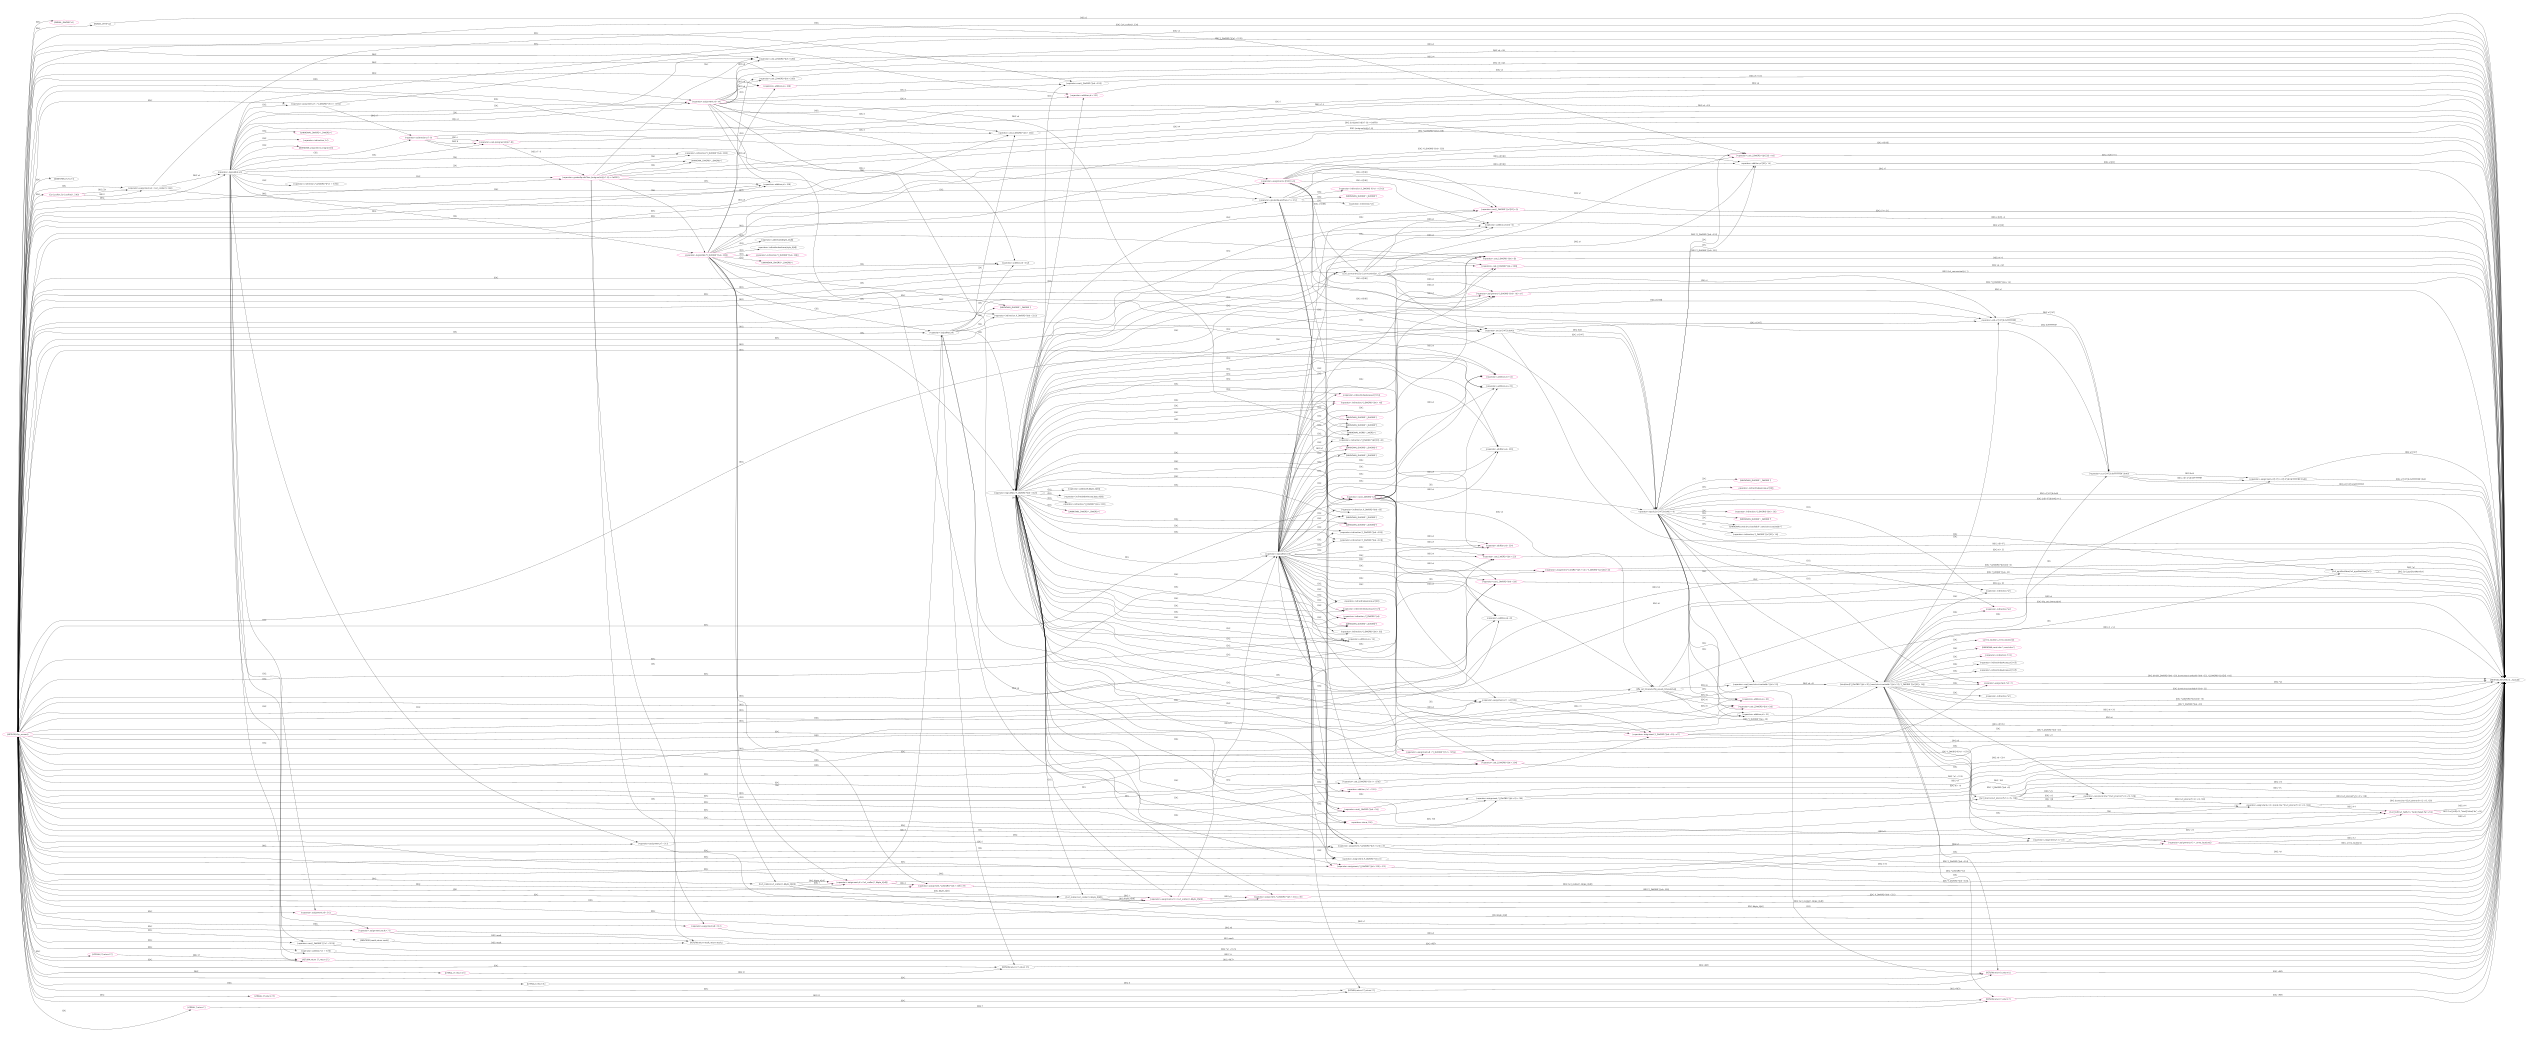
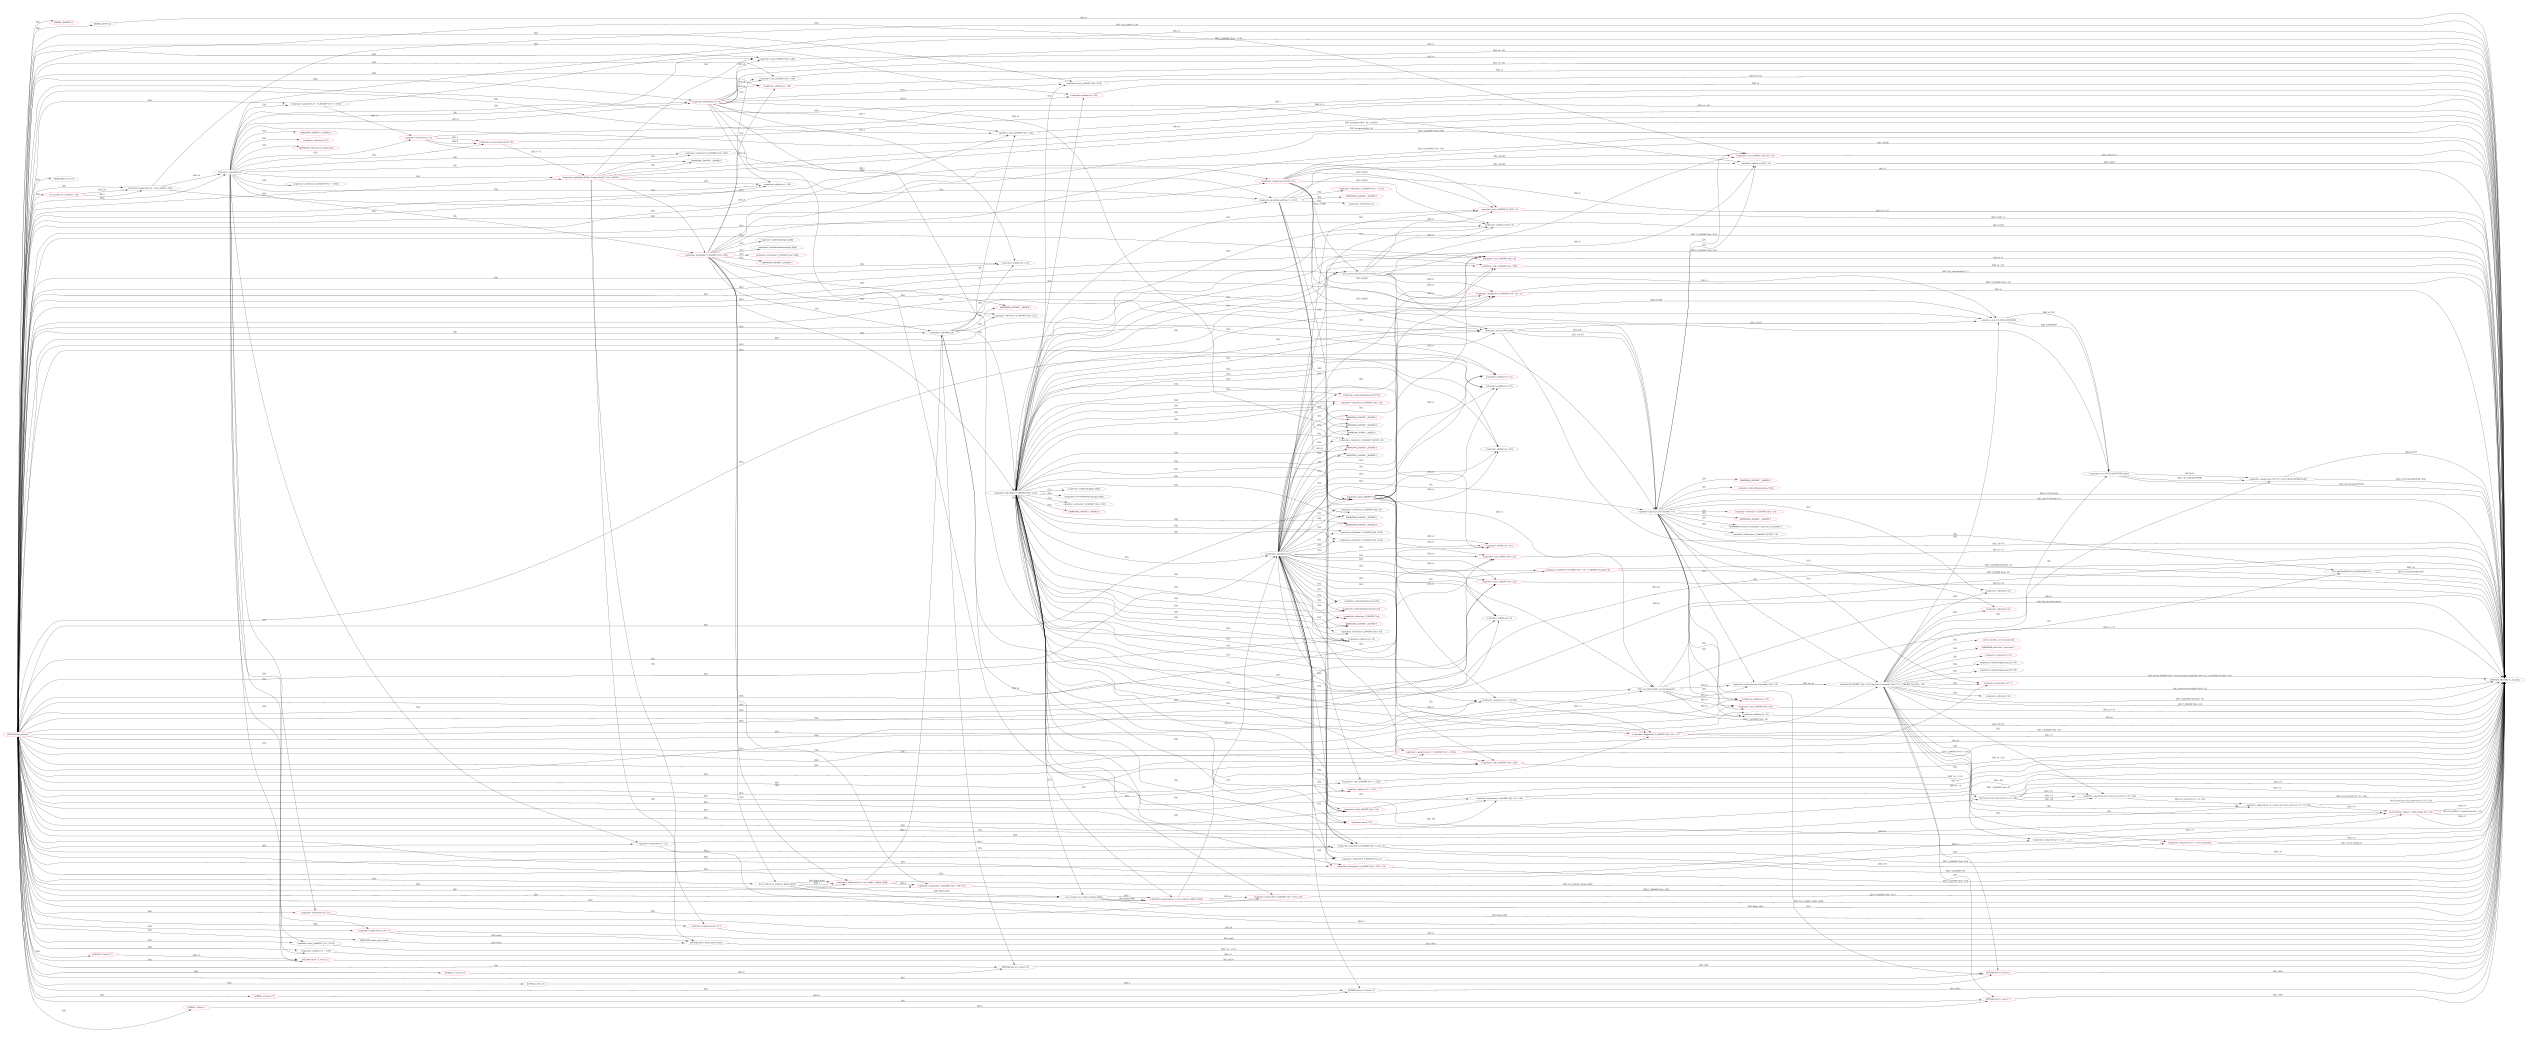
edge "(<operator>.logicalNot,!v10)" -> "(<operator>.cast,(_DWORD *)(v6 + 16))": added, label "CDG:"
edge "(<operator>.assignment,*a2 = 1)" -> "(METHOD_RETURN,int __fastcall)": removed, label "DDG: *a2"
node "(tftp_set_timeouts,tftp_equals_timeouts(v6))": label "(tftp_set_timeouts,tftp_equals_timeouts(v6))" -> "(tftp_set_timeouts,tftp_set_timeouts(v6))"
